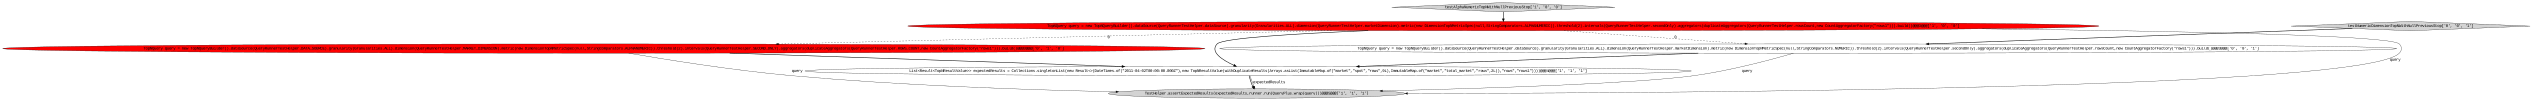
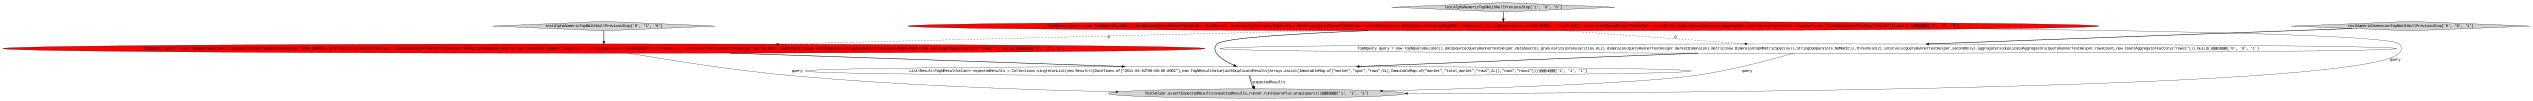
node "testAlphaNumericTopNWithNullPreviousStop['0', '1', '0']": added
